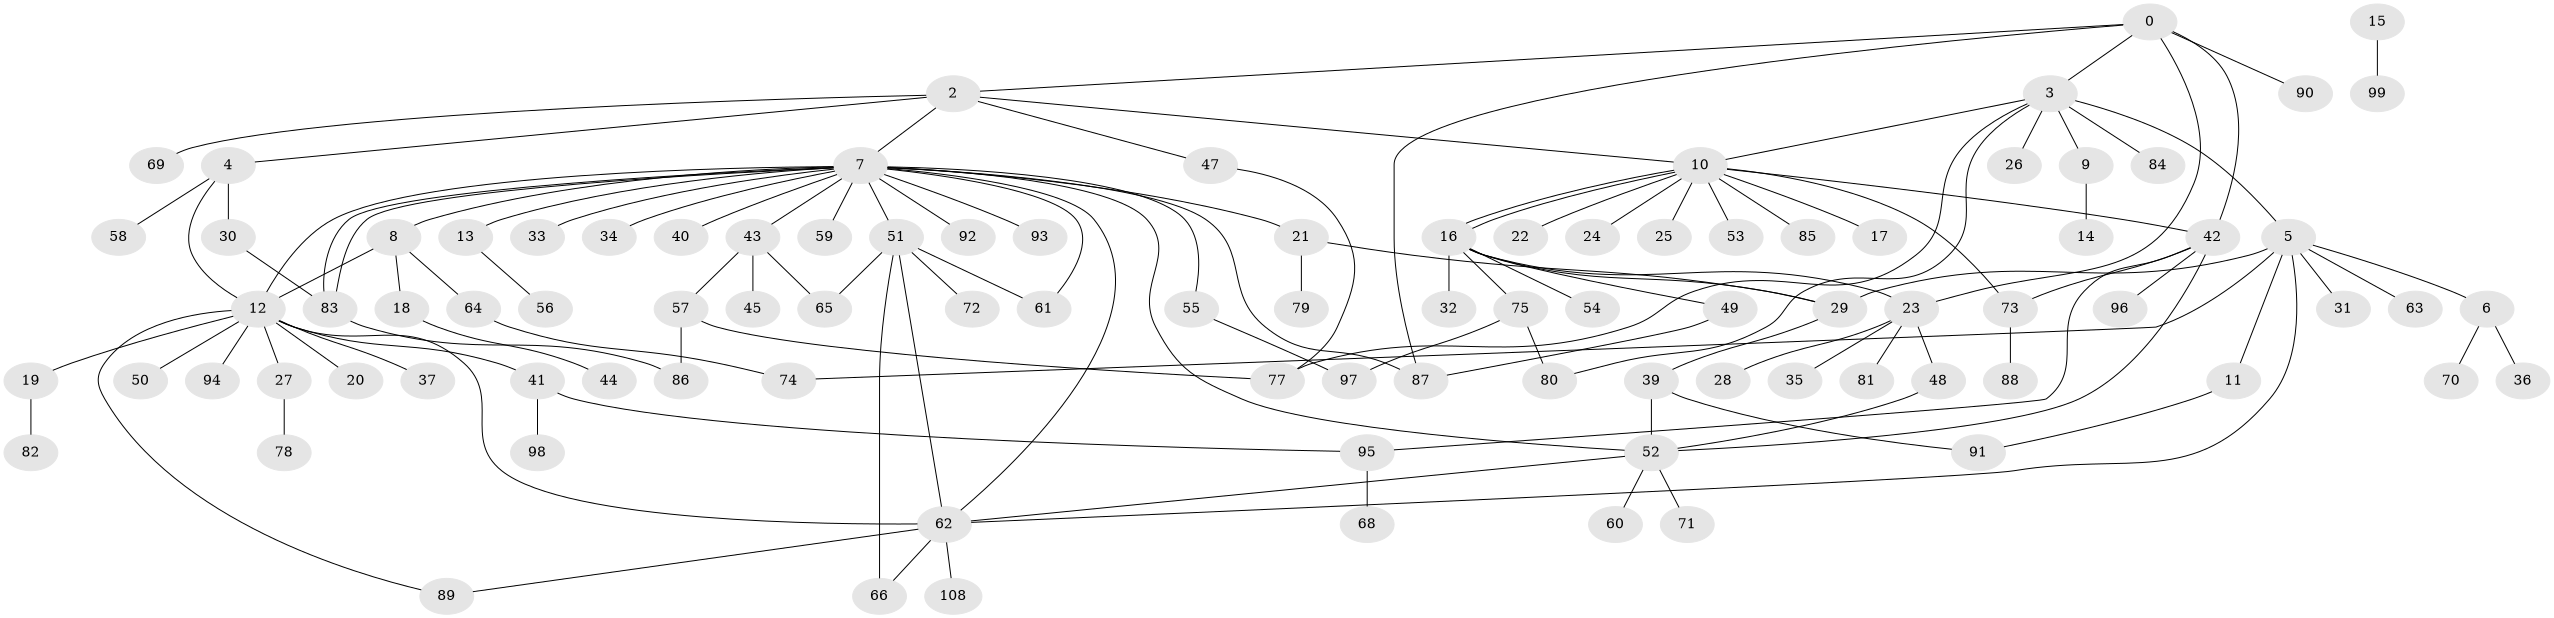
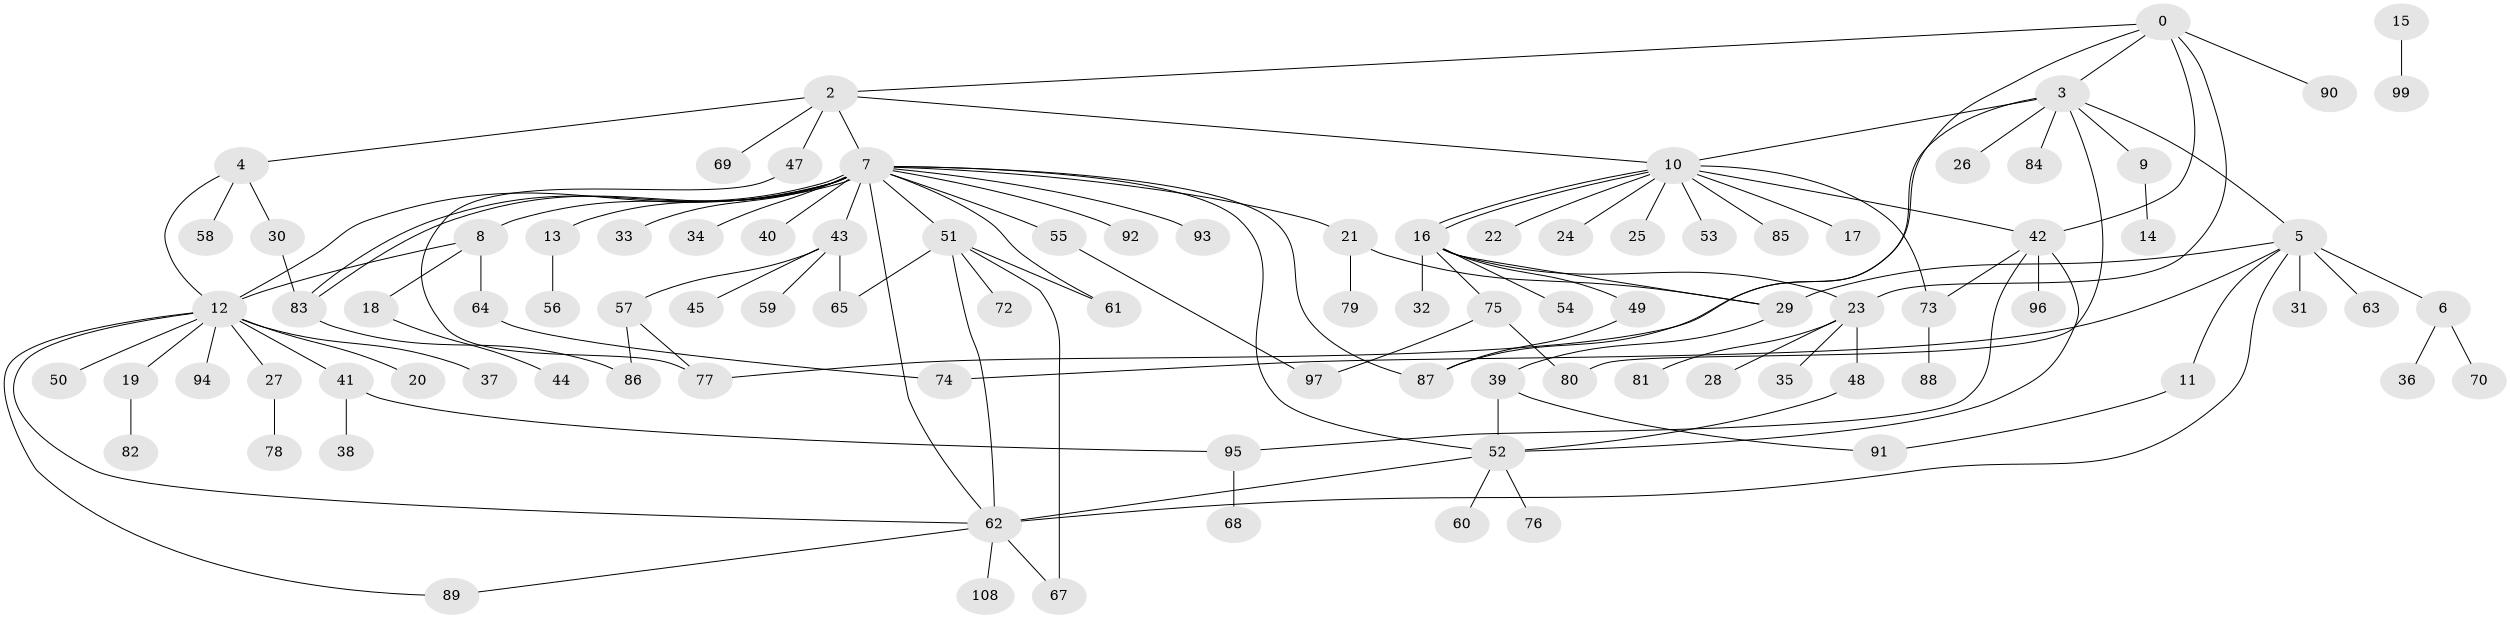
edge "7" -- "59": now "43" -- "59"
node "98": label "98" -> "38"
node "71": label "71" -> "76"
node "66": label "66" -> "67"
